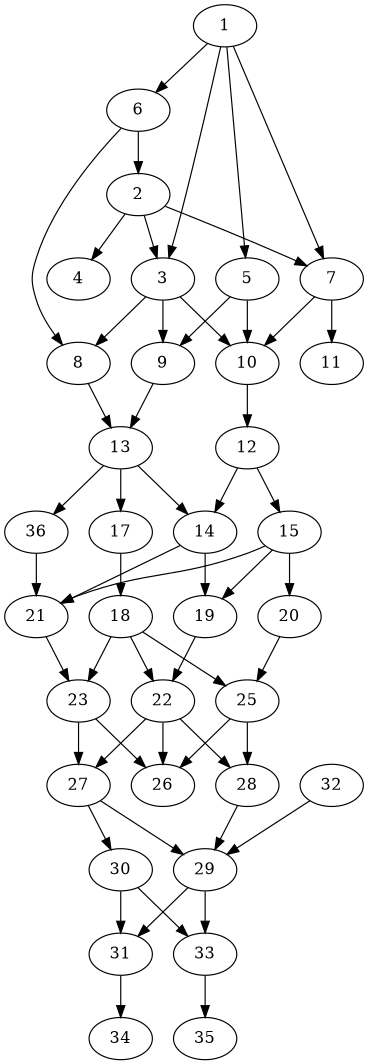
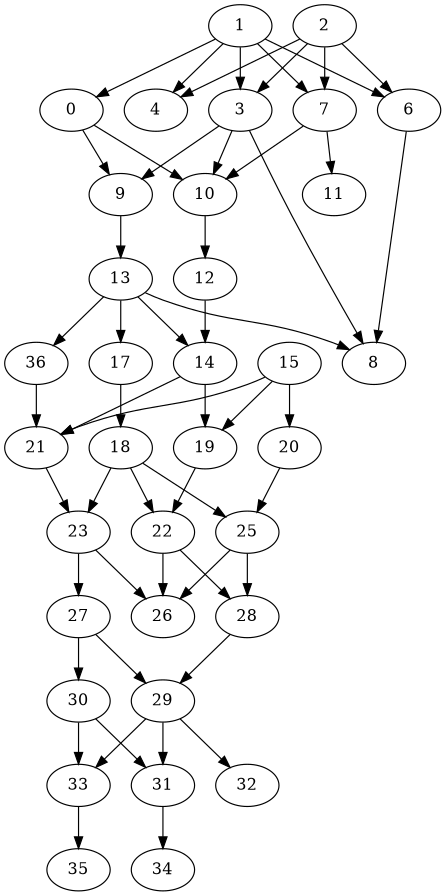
edge "1" -> "4": added
edge "6" -> "2": reversed
node "5": label "5" -> "0"
edge "8" -> "13": reversed
edge "12" -> "15": removed
edge "22" -> "27": removed
edge "32" -> "29": reversed
